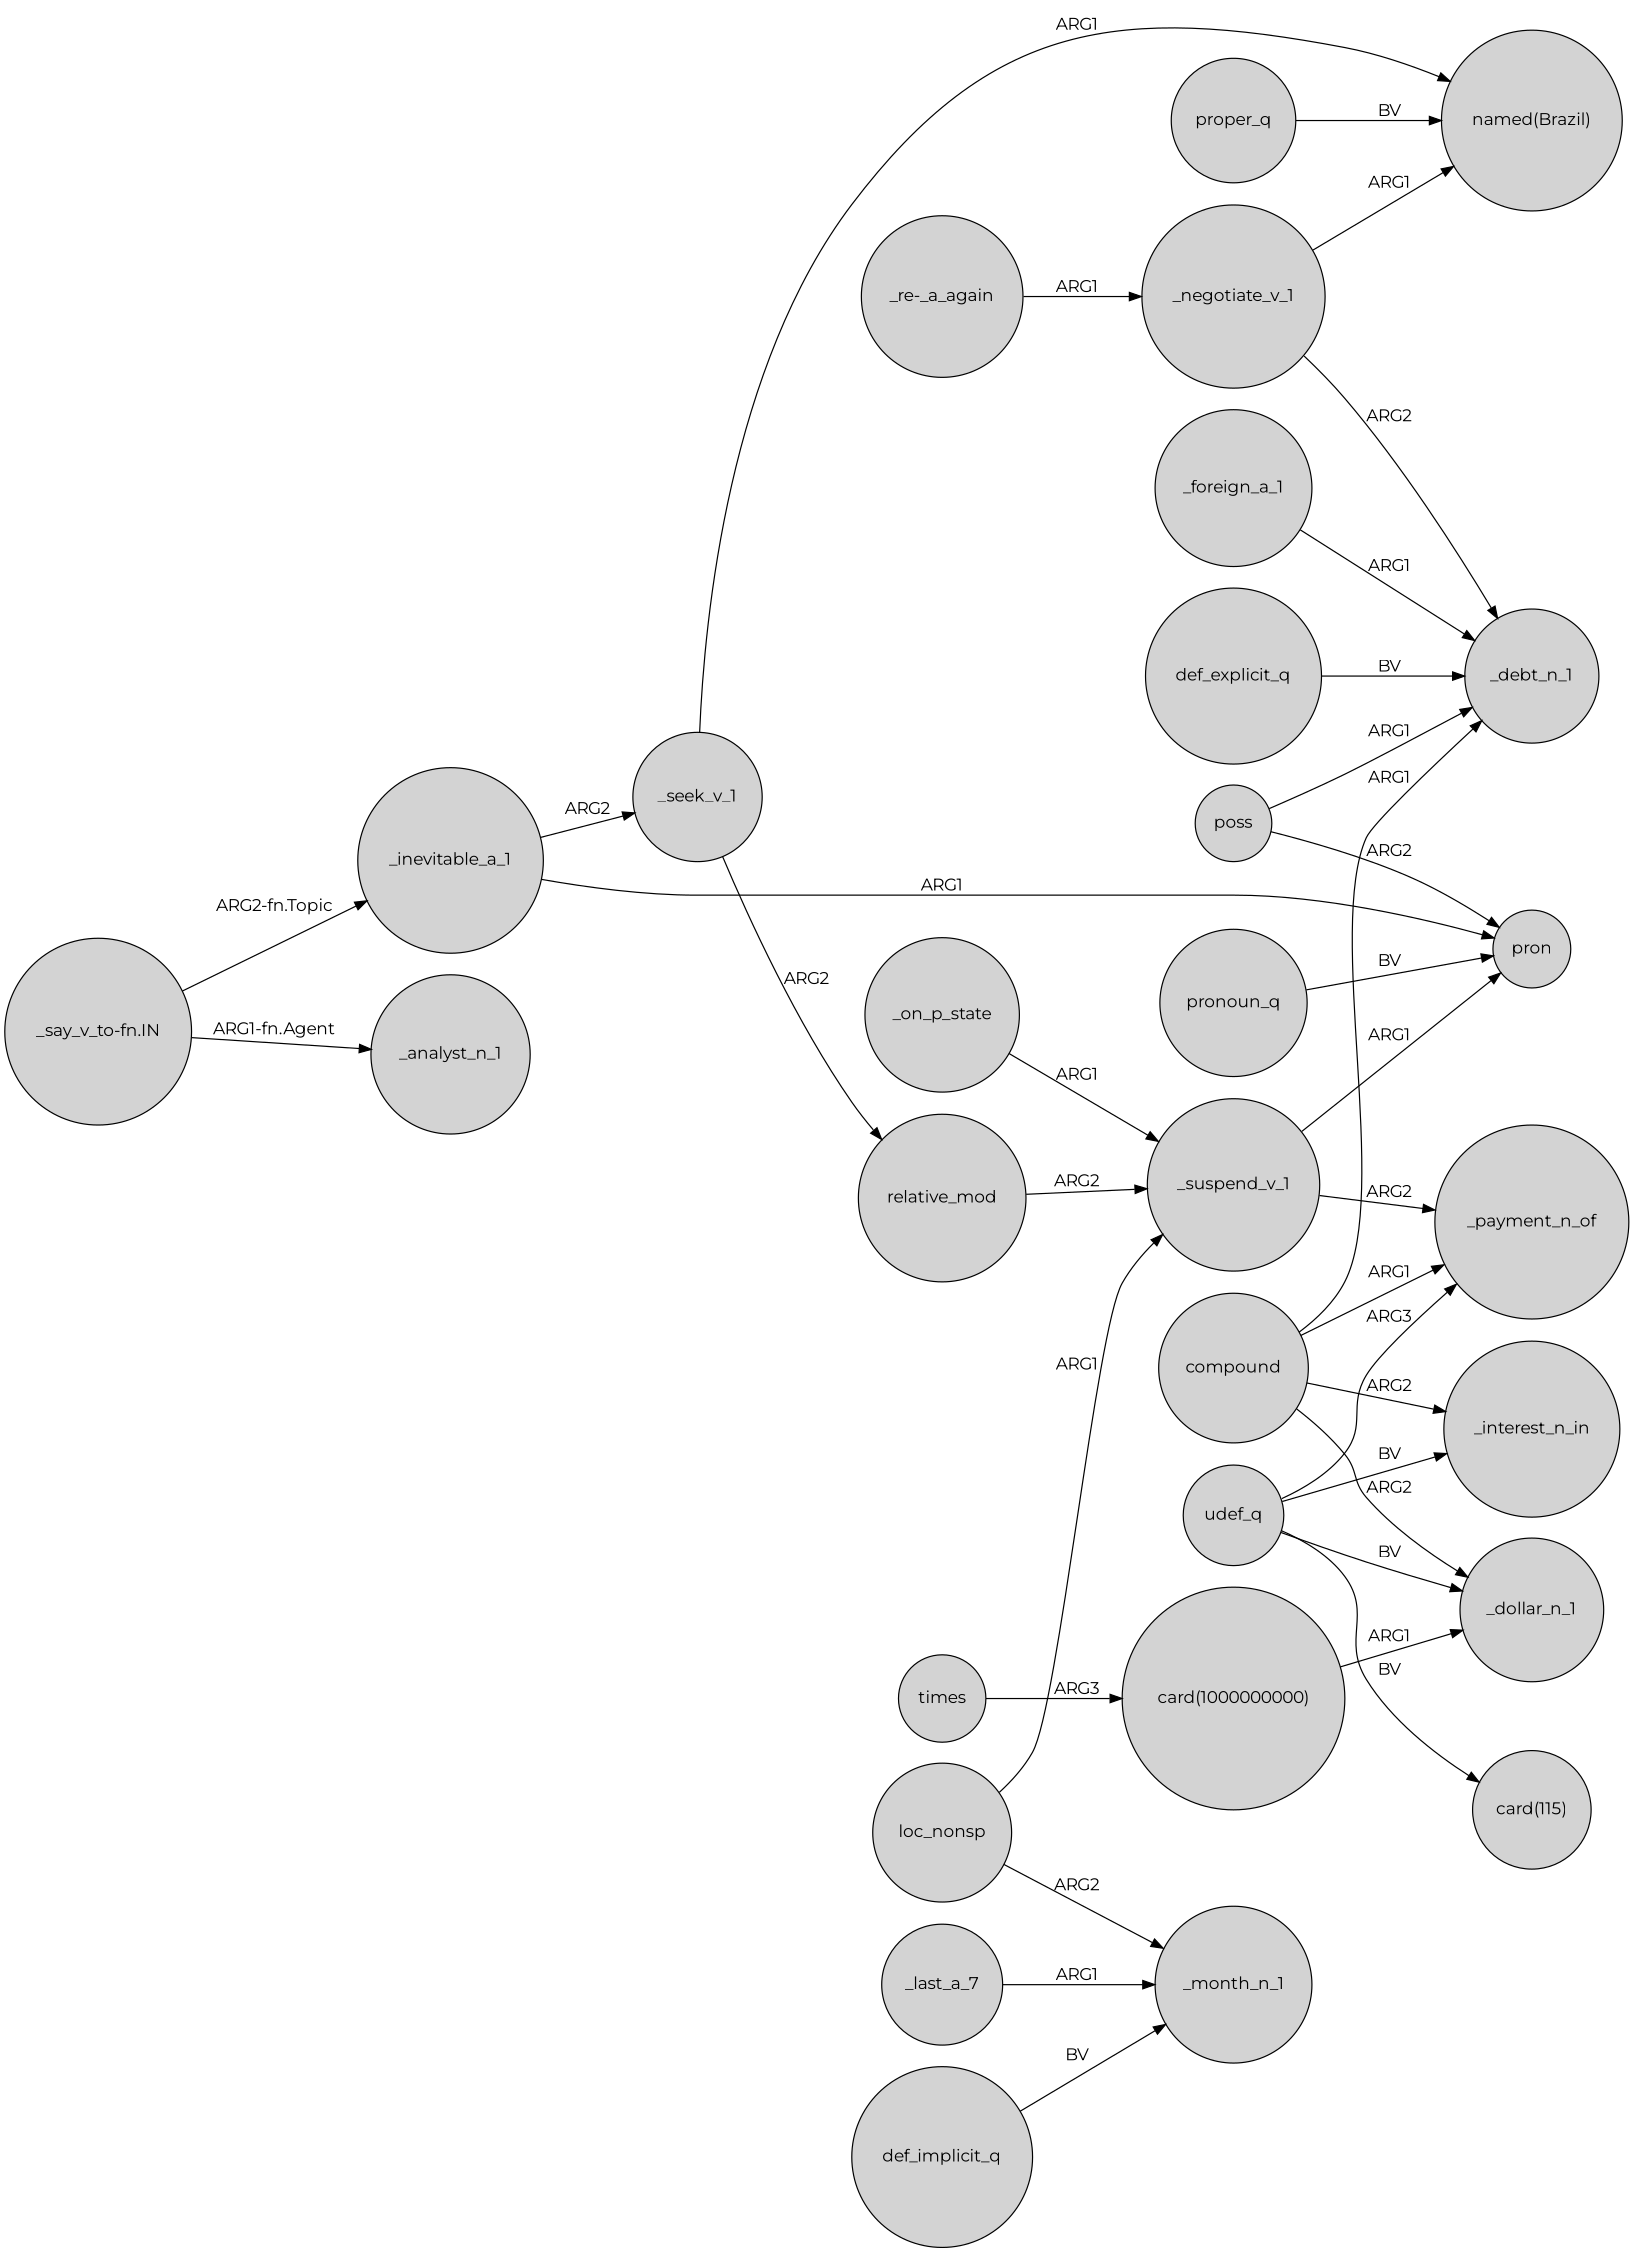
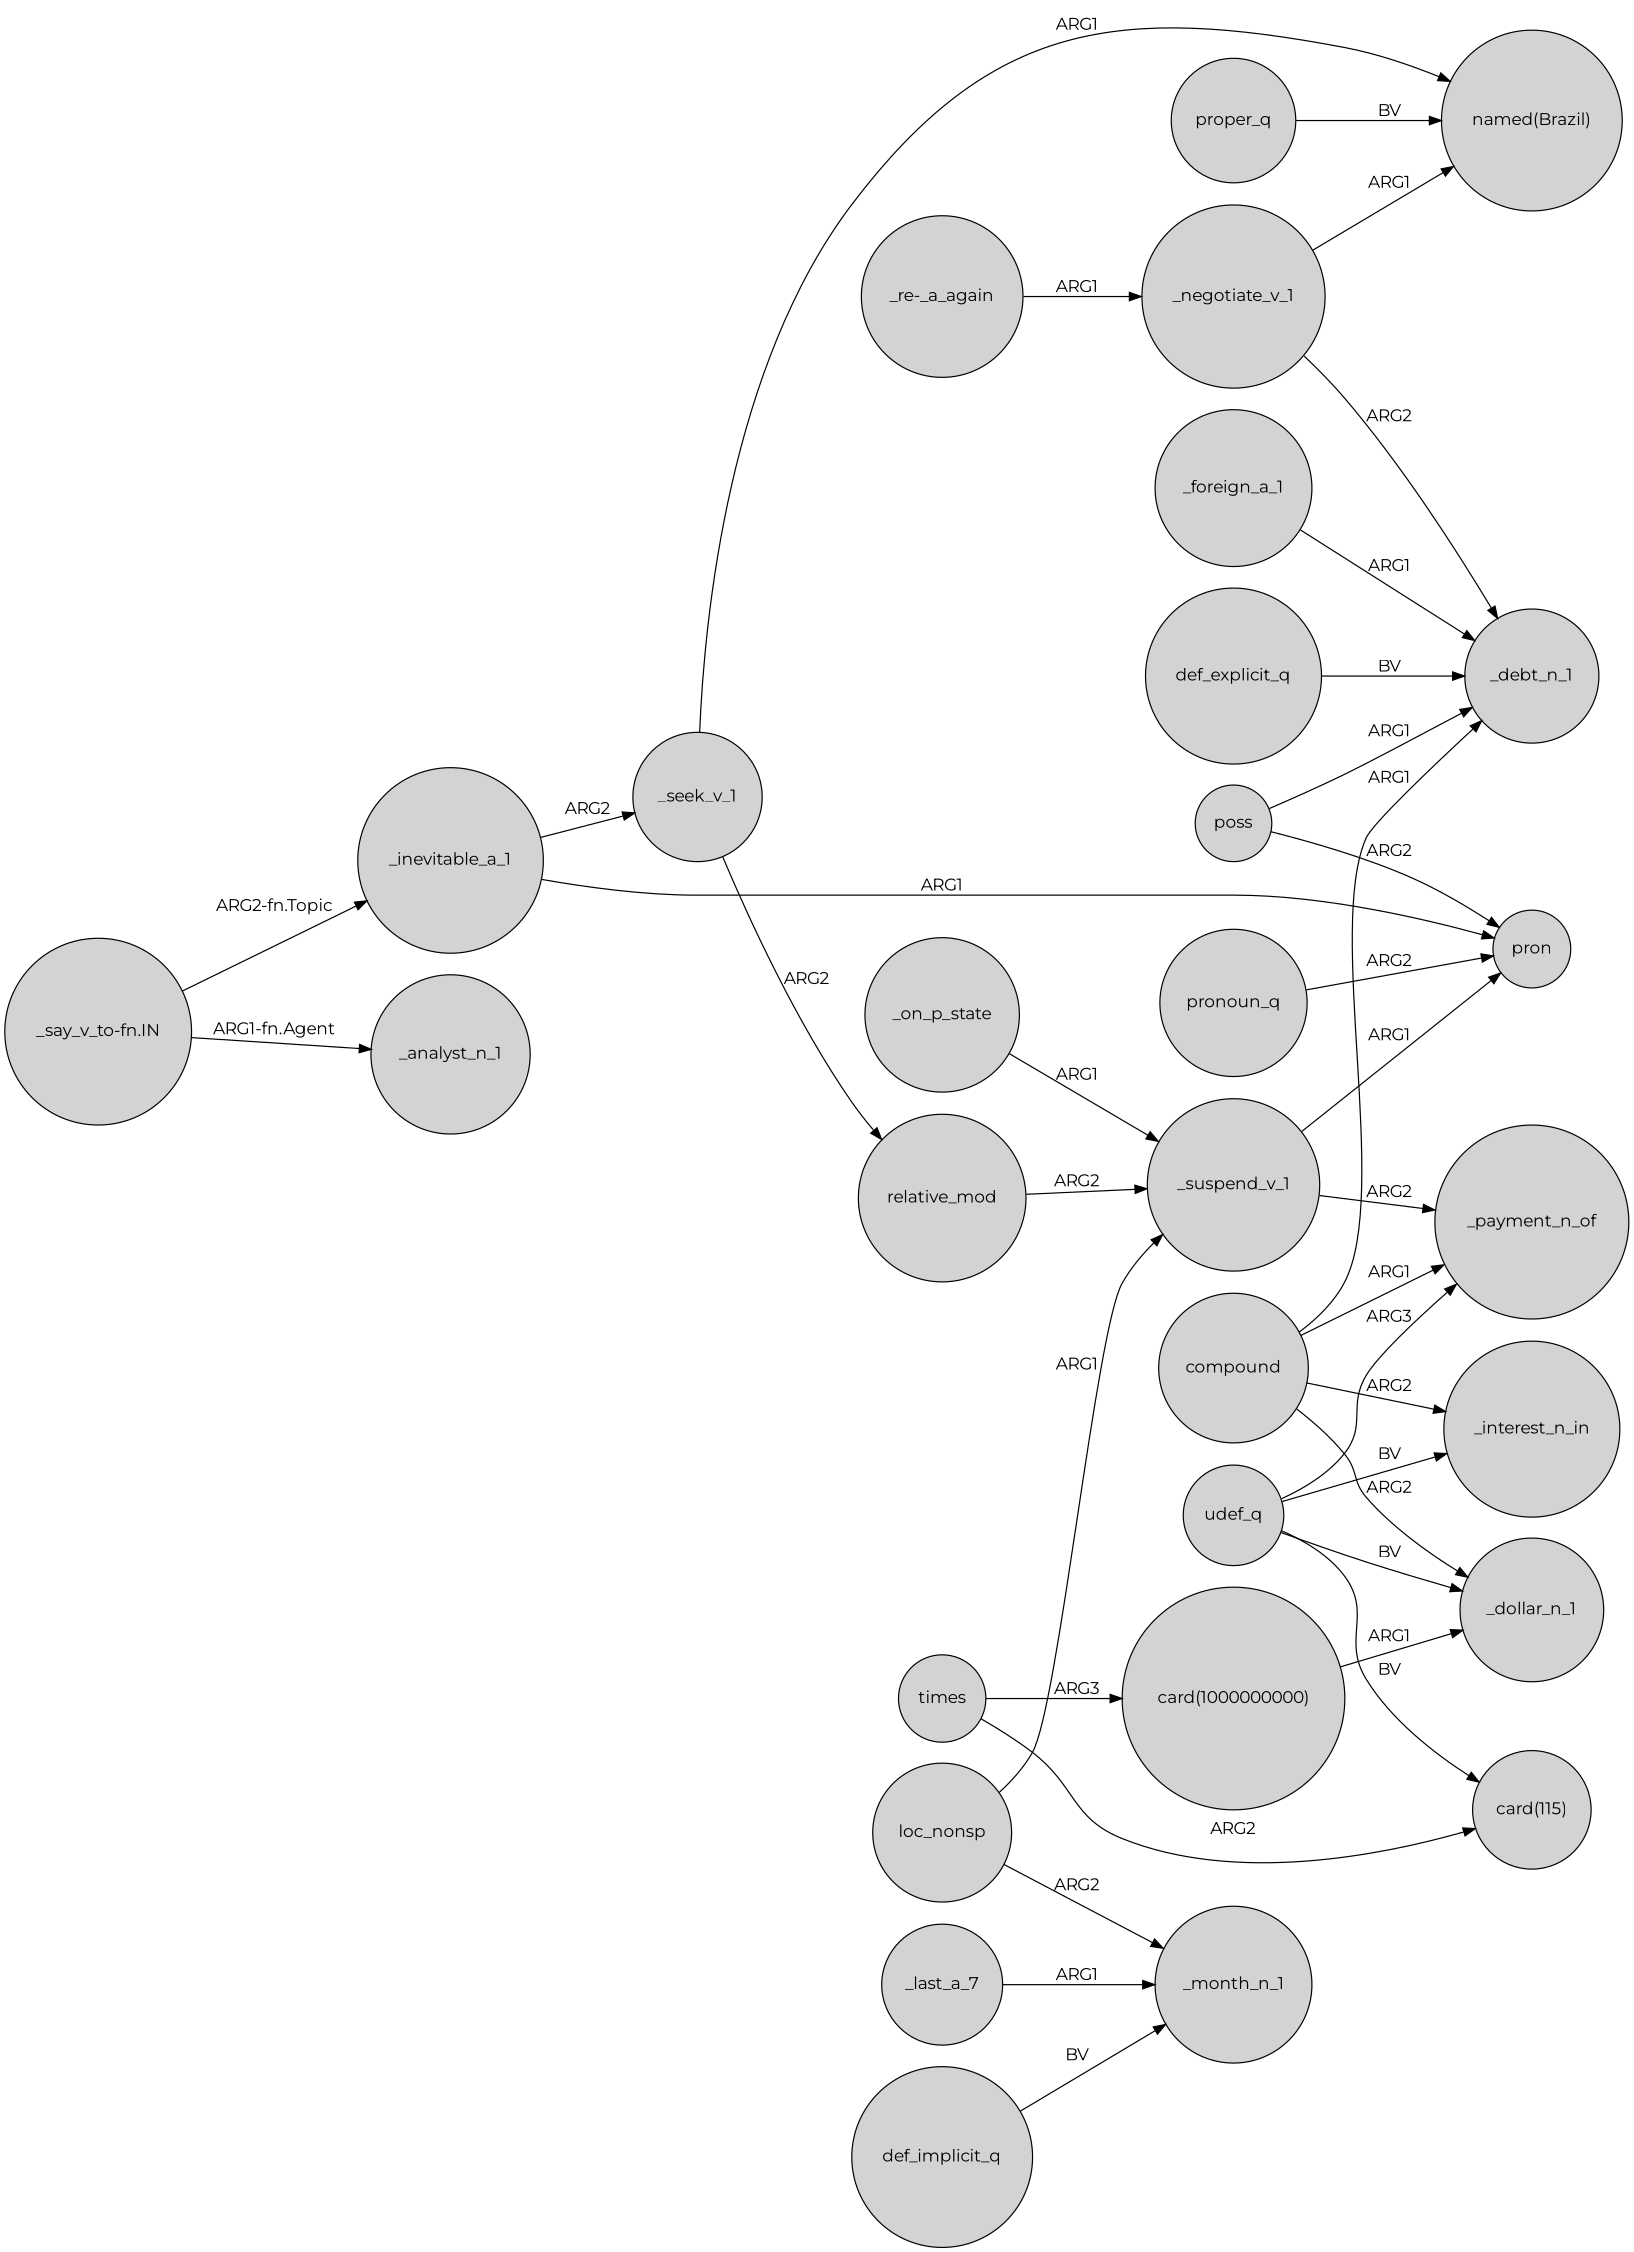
edge "pronoun_q" -> "pron": label "BV" -> "ARG2"
edge "times" -> "card(115)": added, label "ARG2"
